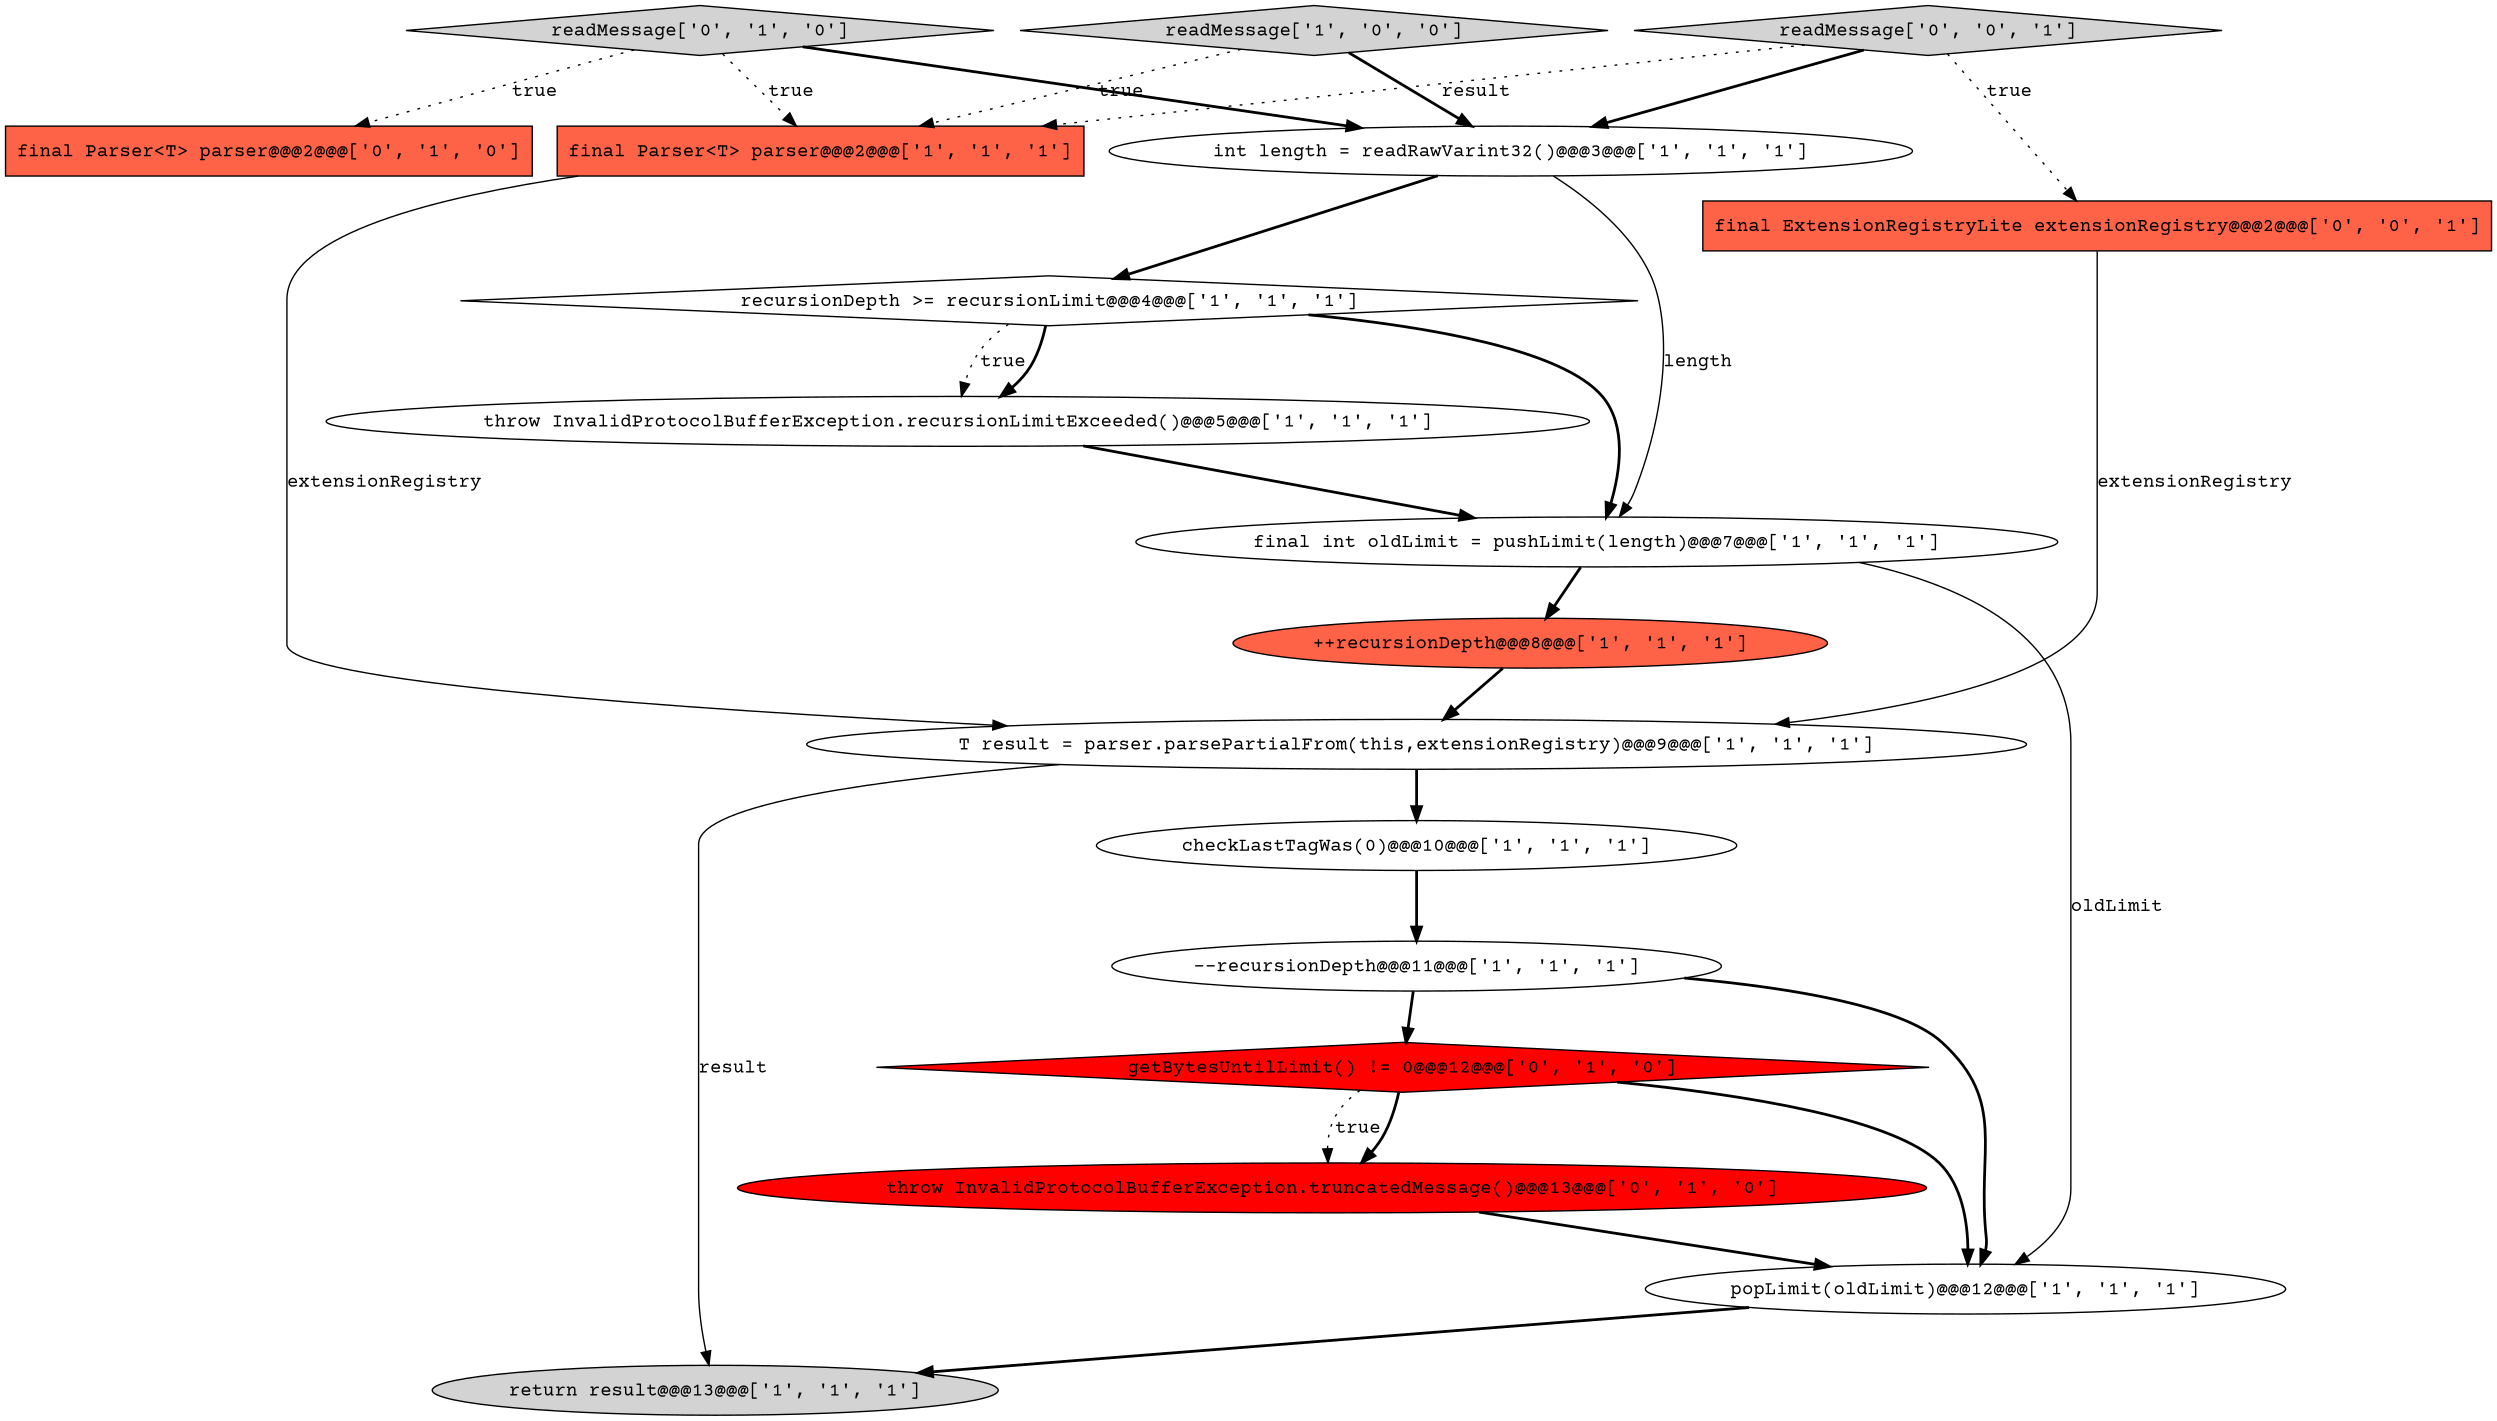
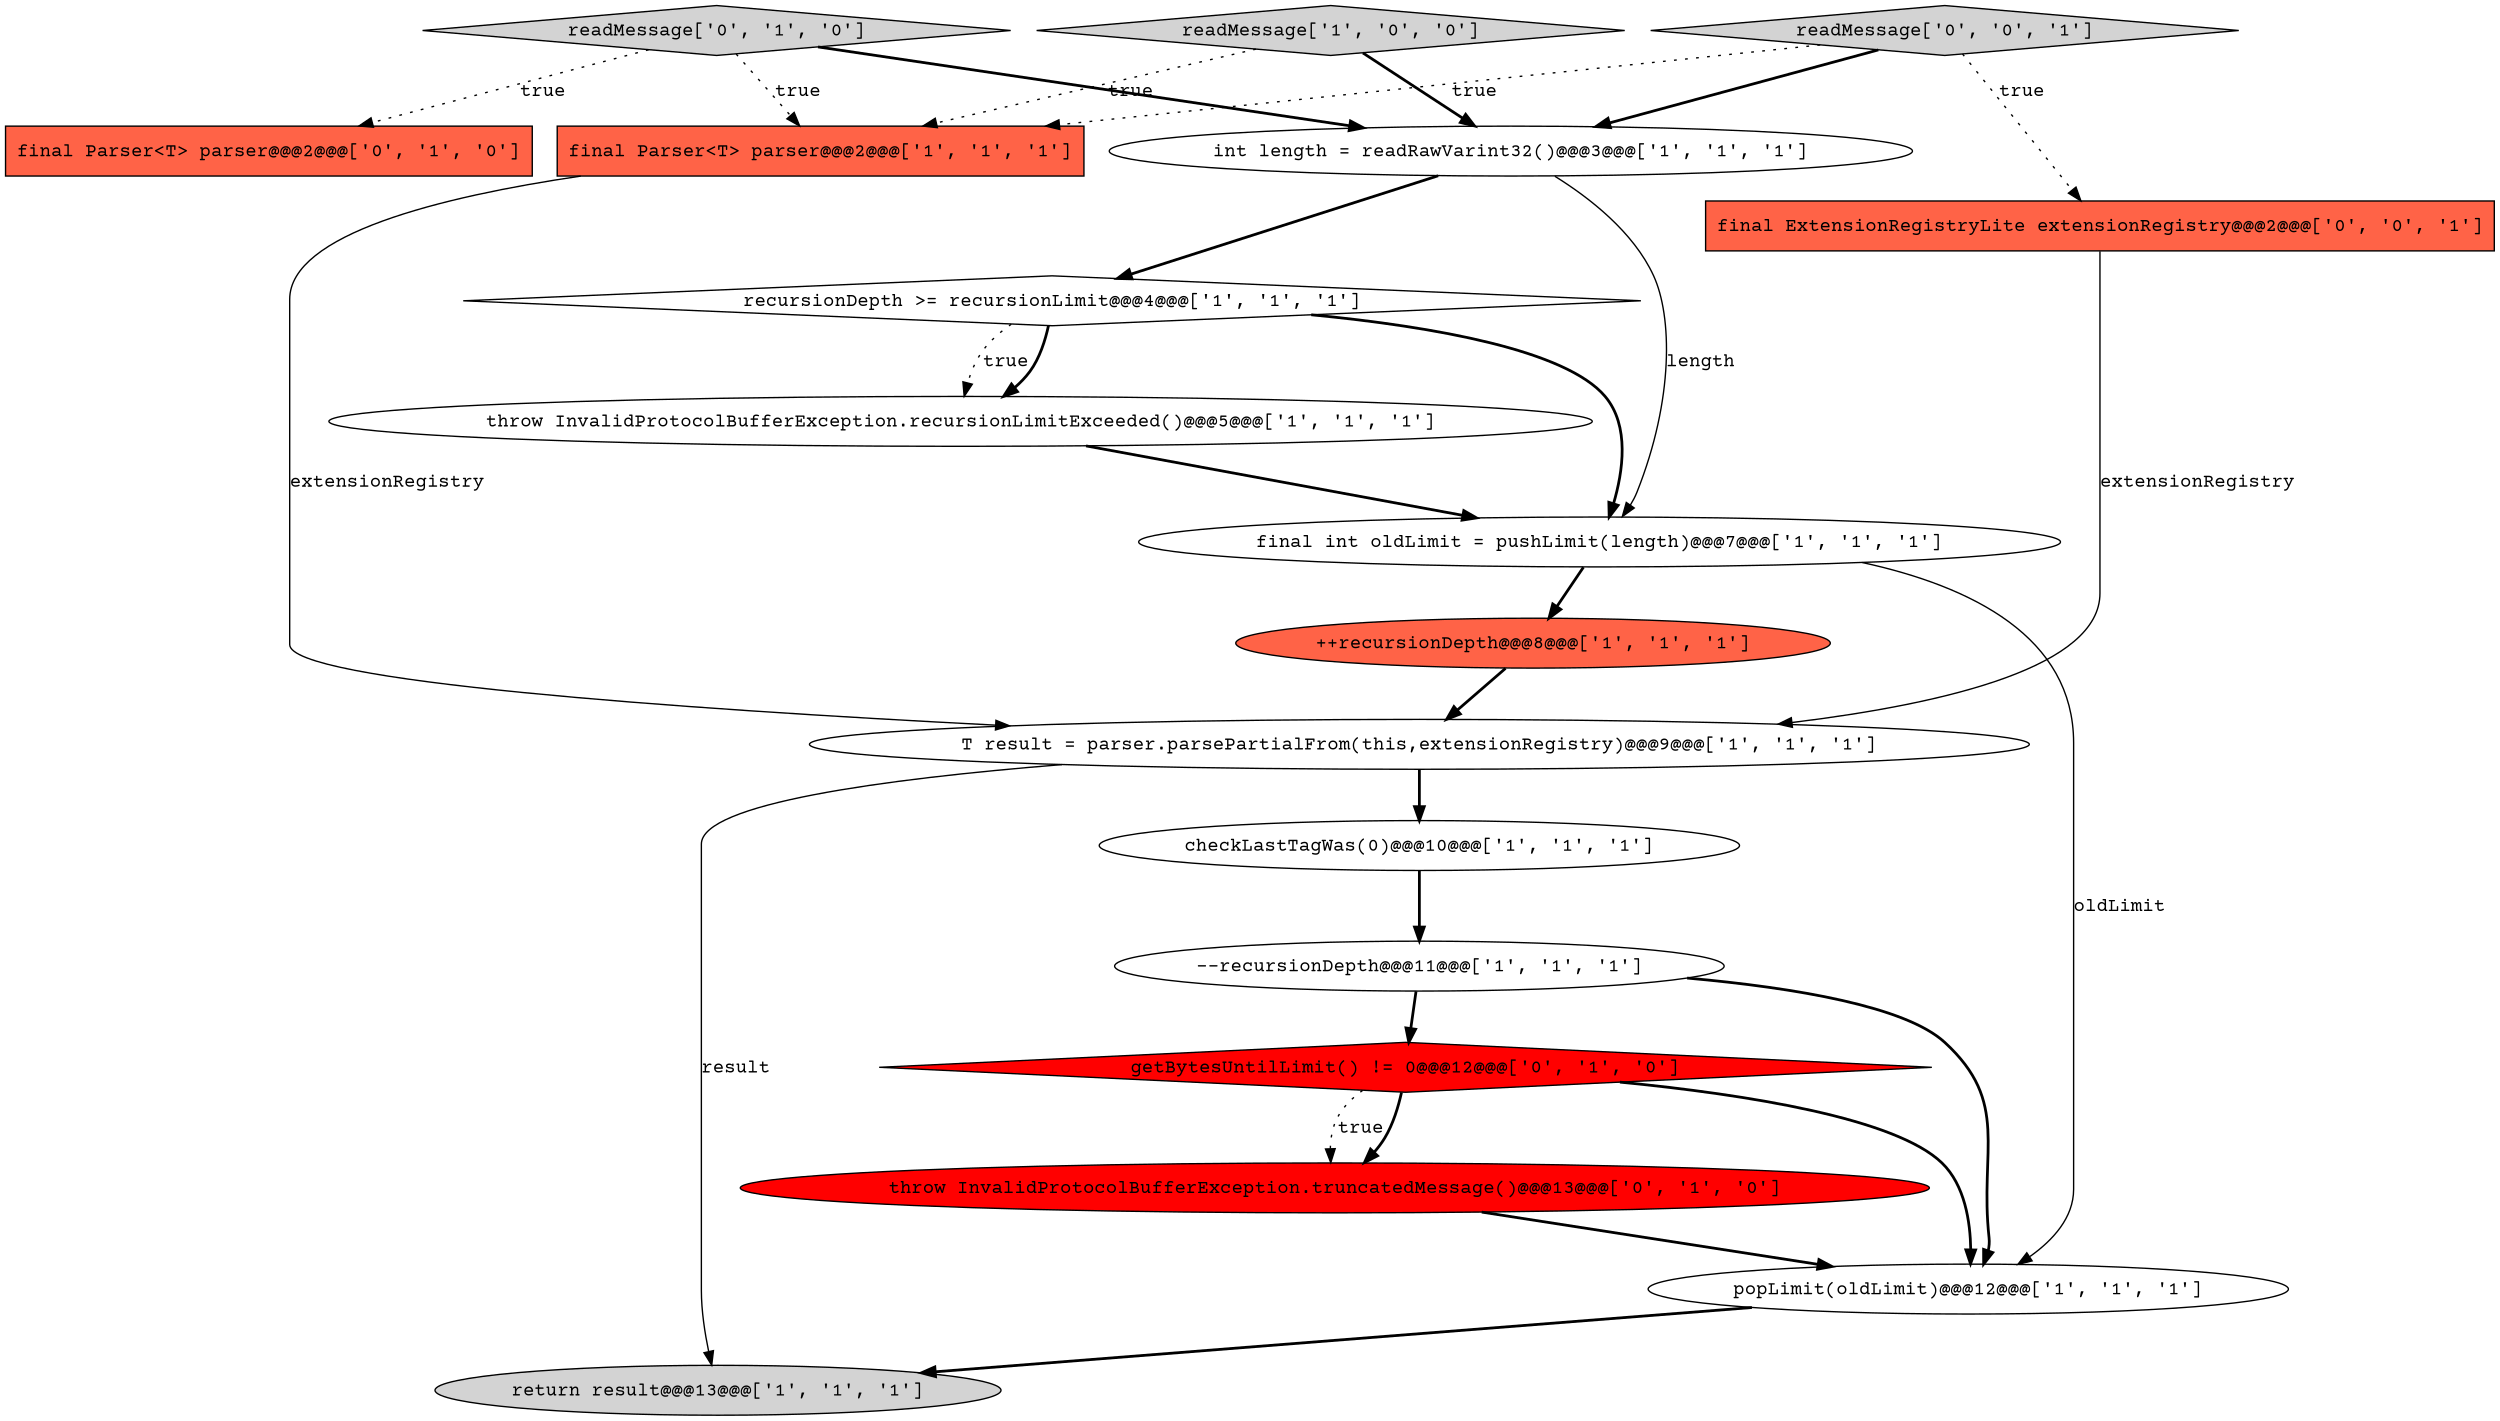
edge "readMessage['0', '0', '1']" -> "final Parser<T> parser@@@2@@@['1', '1', '1']": label "result" -> "true"
